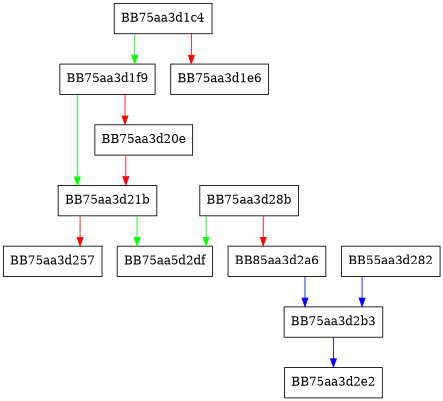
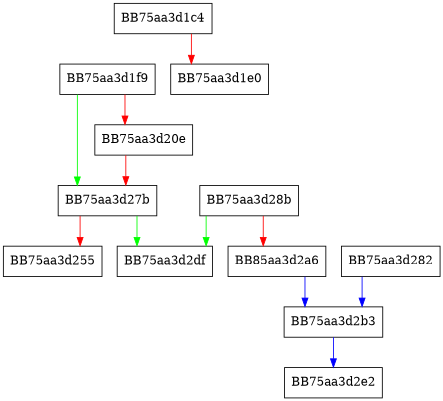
edge "BB75aa3d1c4" -> "BB75aa3d1f9": removed
node "BB75aa3d1e6": label "BB75aa3d1e6" -> "BB75aa3d1e0"
node "BB75aa3d21b": label "BB75aa3d21b" -> "BB75aa3d27b"
node "BB75aa3d257": label "BB75aa3d257" -> "BB75aa3d255"
node "BB75aa5d2df": label "BB75aa5d2df" -> "BB75aa3d2df"
node "BB55aa3d282": label "BB55aa3d282" -> "BB75aa3d282"
